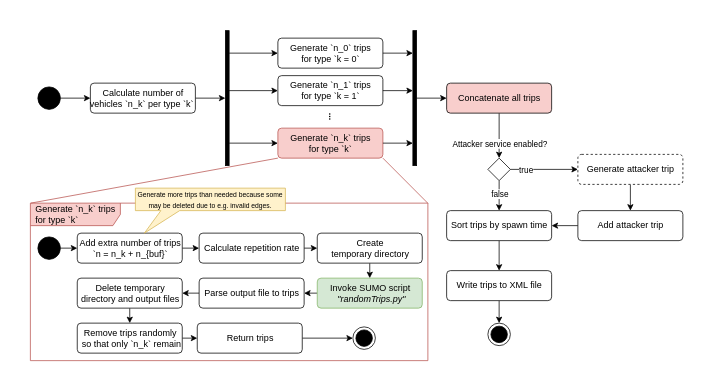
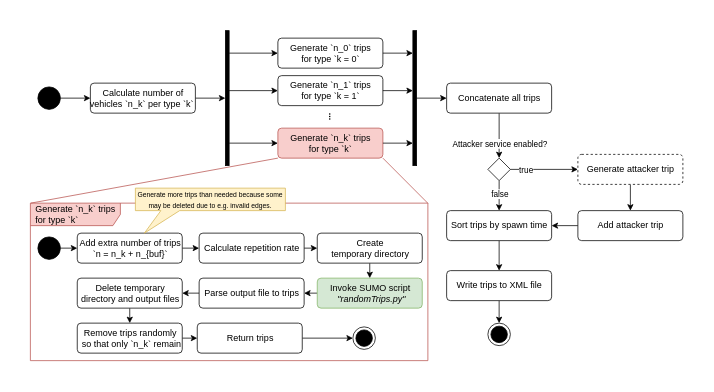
node "Concatenate all trips": fillcolor #f8cecc -> #ffffff
